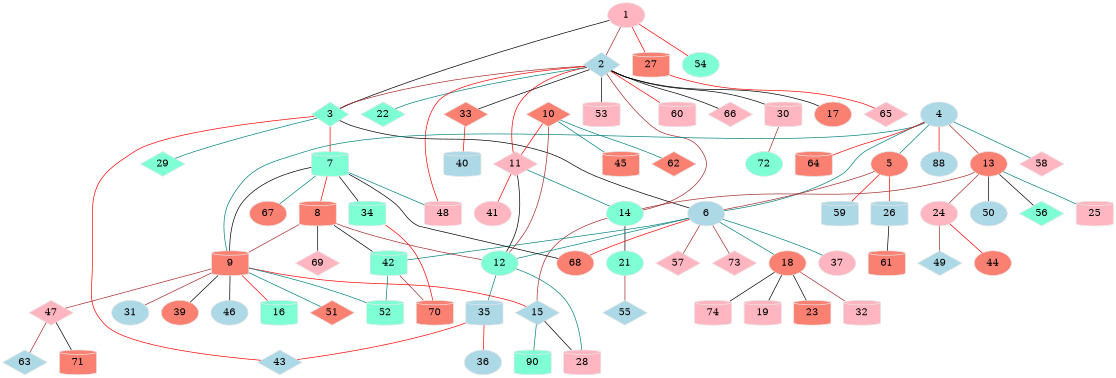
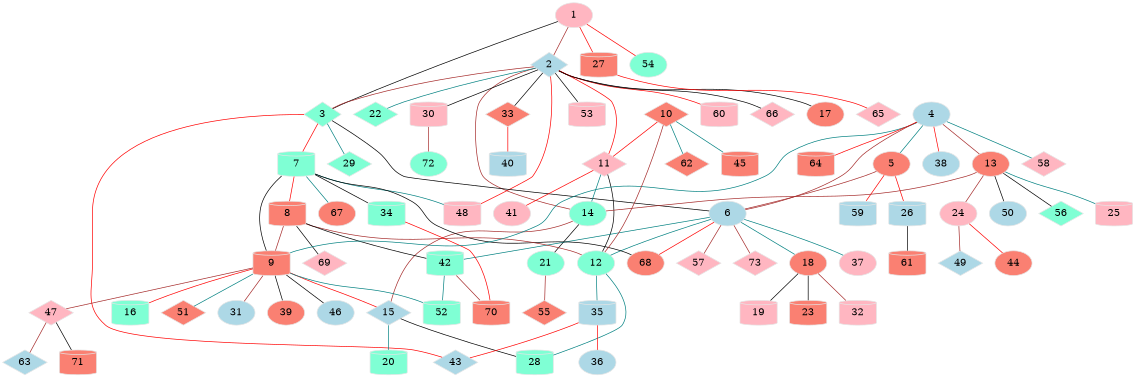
node "88": label "88" -> "38"
edge "4" -- "6": color teal -> brown
node "55": fillcolor lightblue -> salmon
node "74": removed
node "90": label "90" -> "20"
node "28": fillcolor lightpink -> aquamarine
